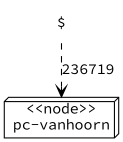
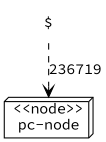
node "<<node>> pc-vanhoorn": label "<<node>> pc-vanhoorn" -> "<<node>> pc-node"
